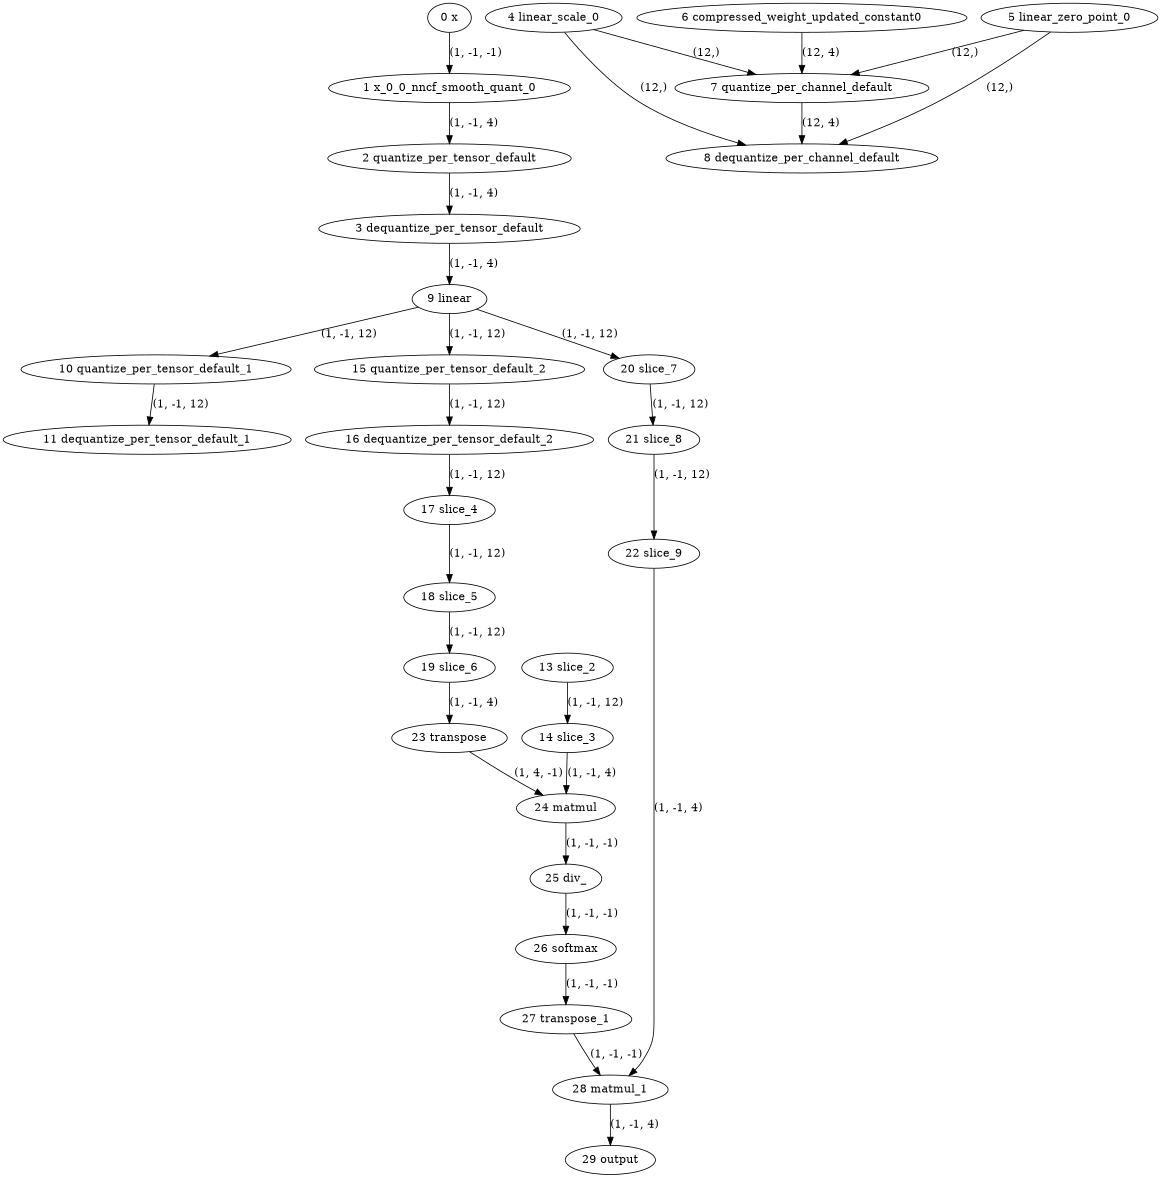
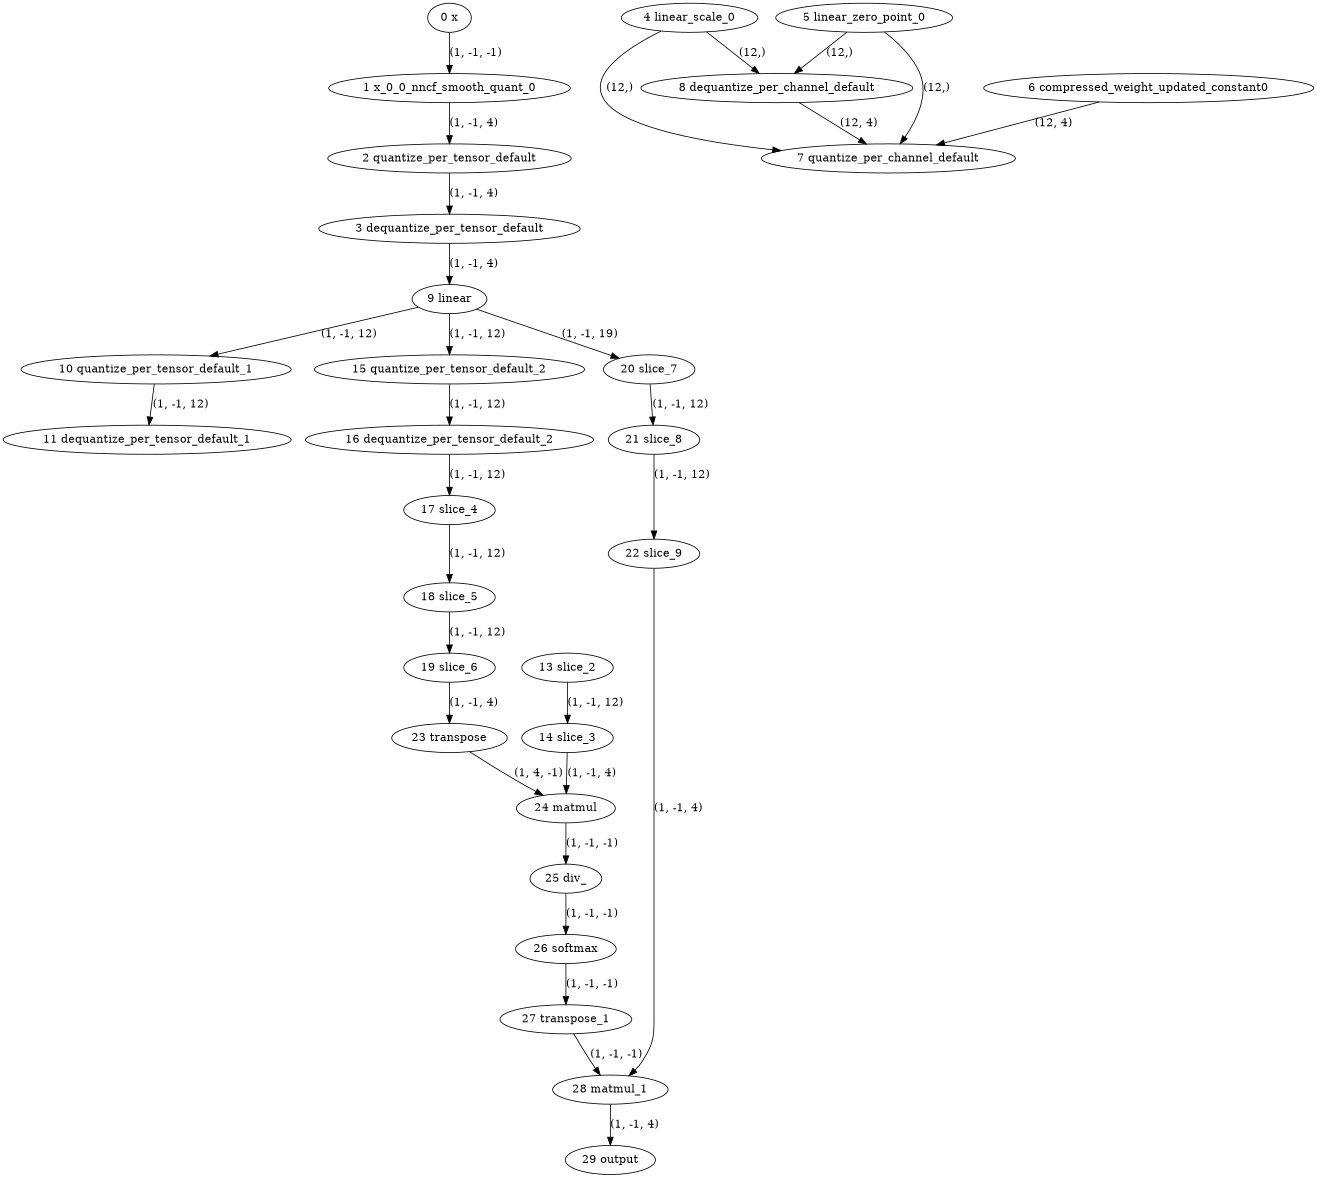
edge "7 quantize_per_channel_default" -> "8 dequantize_per_channel_default": reversed
edge "9 linear" -> "20 slice_7": label "(1, -1, 12)" -> "(1, -1, 19)"
